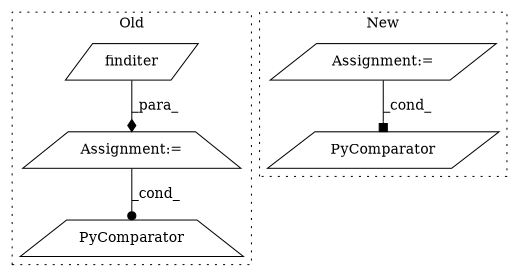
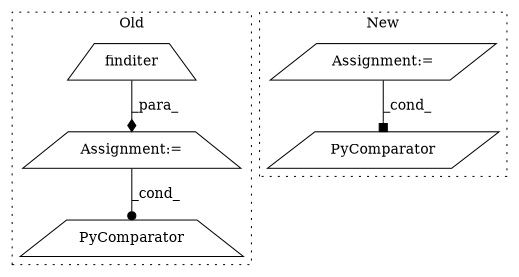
node "finditer": shape parallelogram -> trapezium
